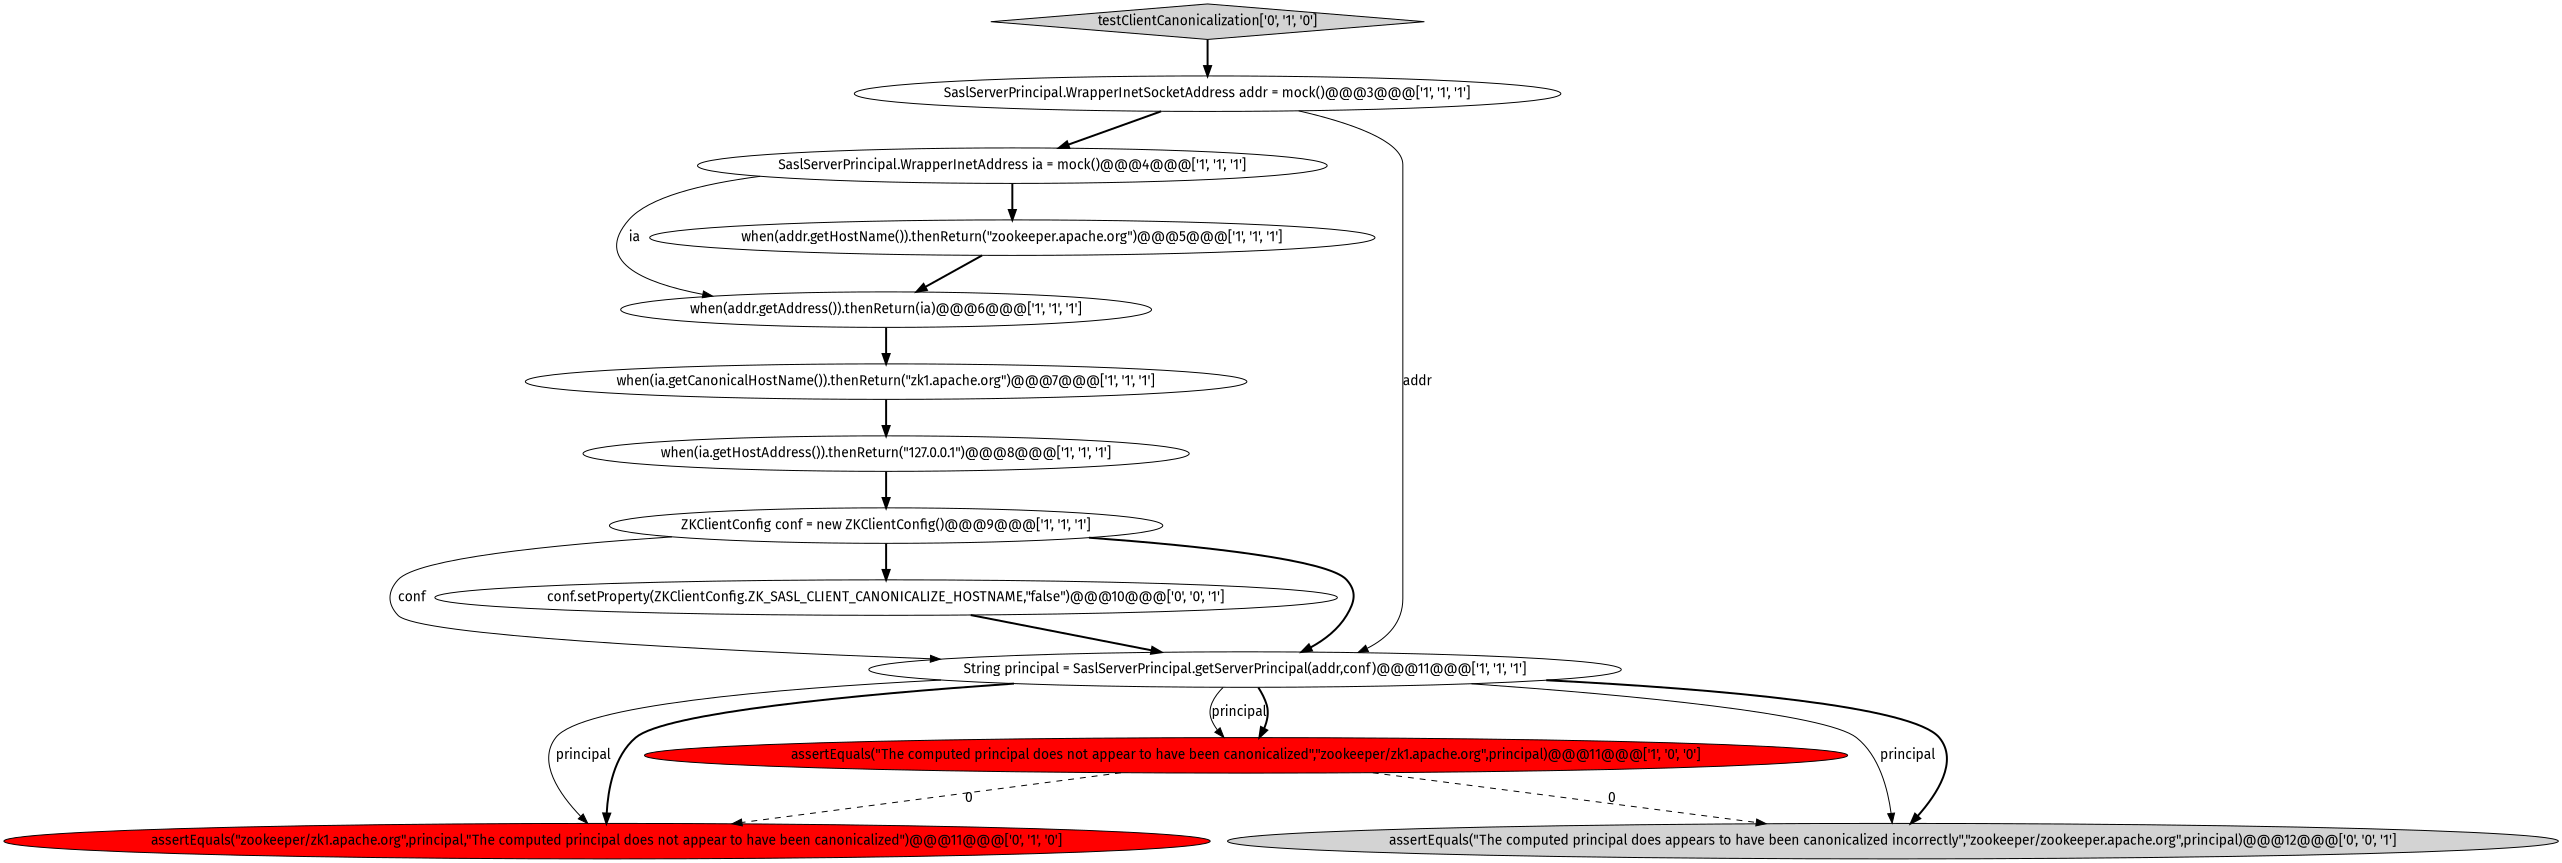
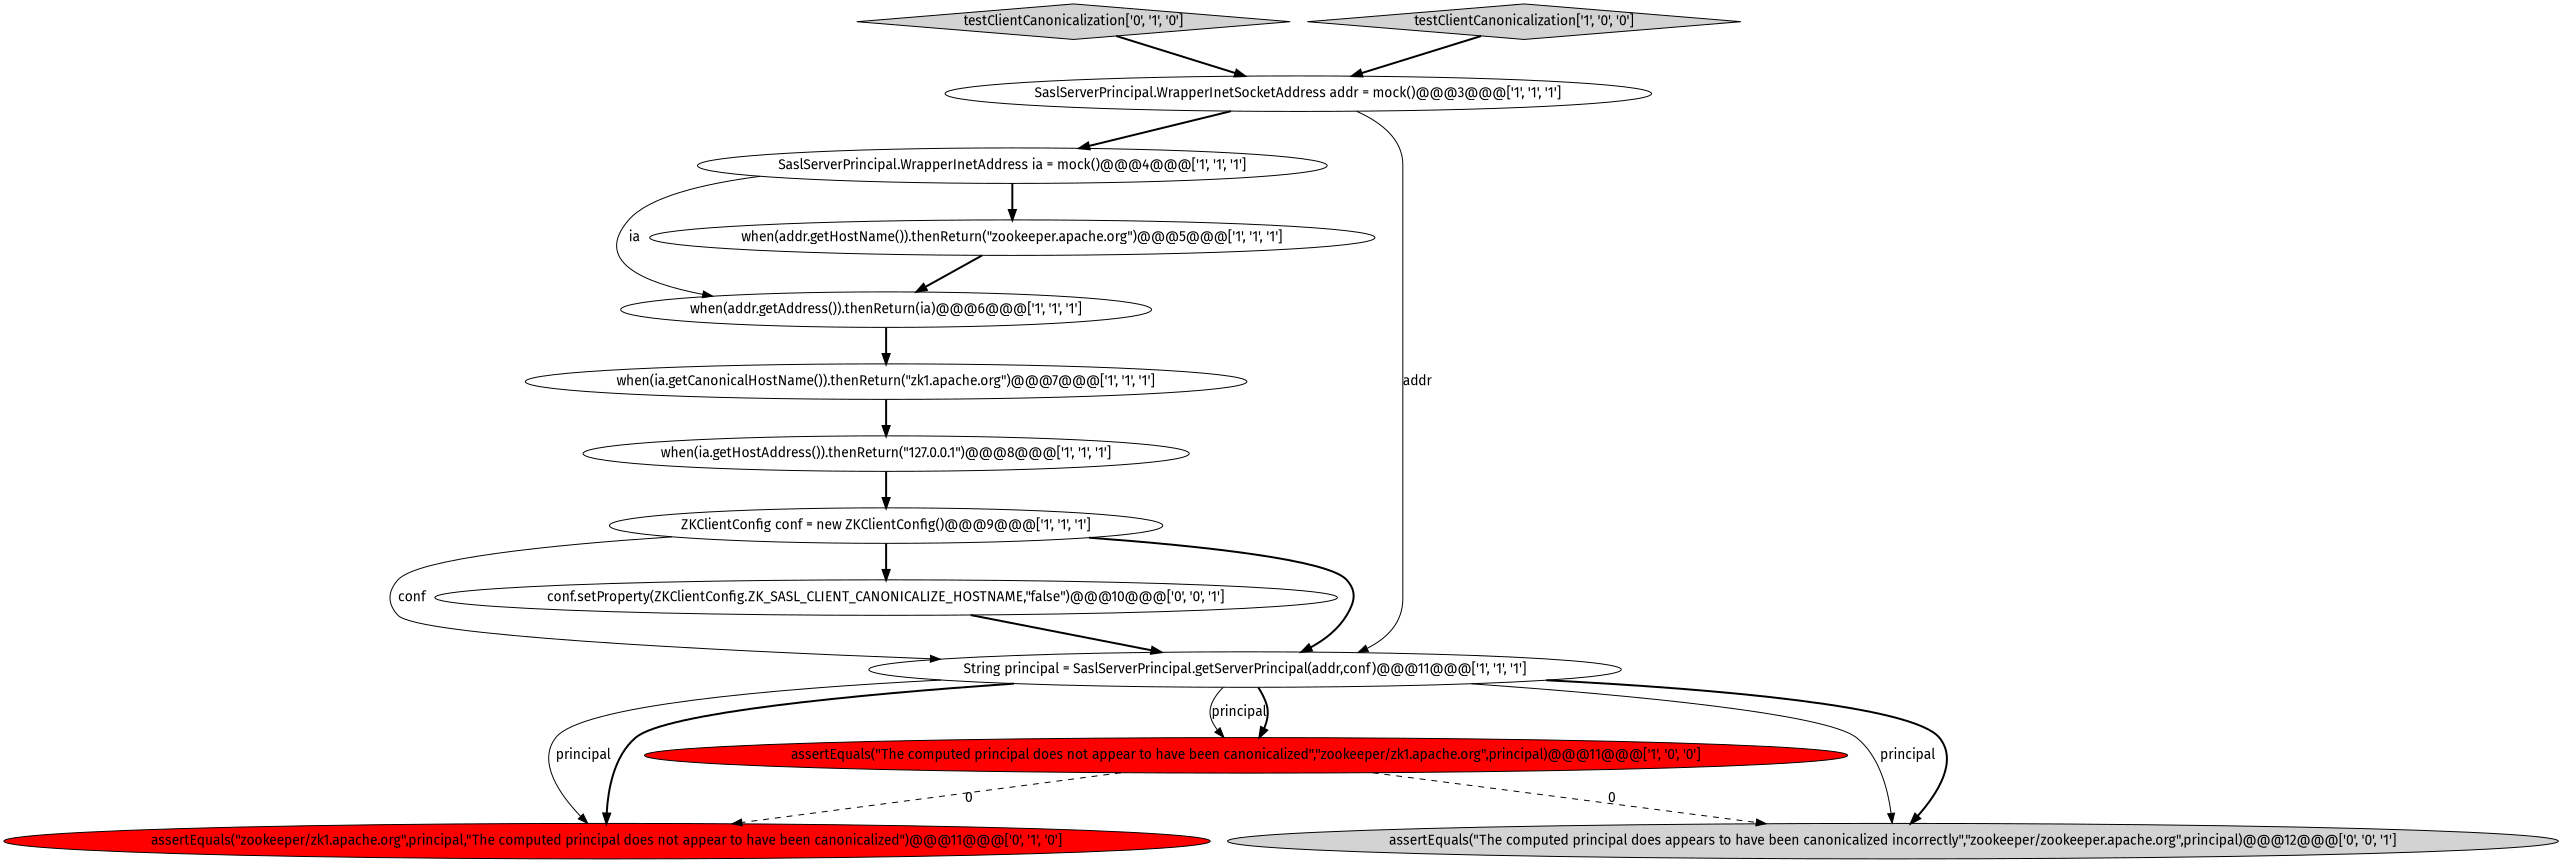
node "testClientCanonicalization['1', '0', '0']": added
